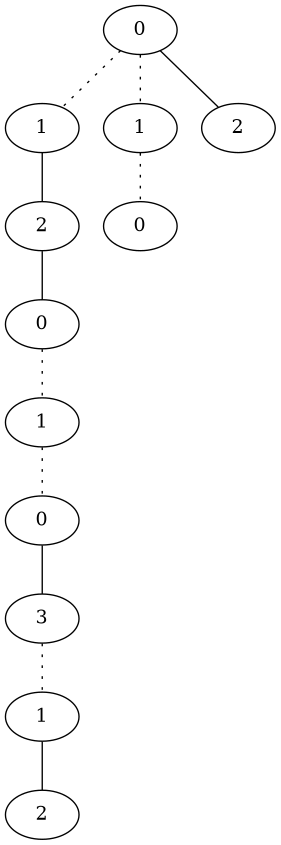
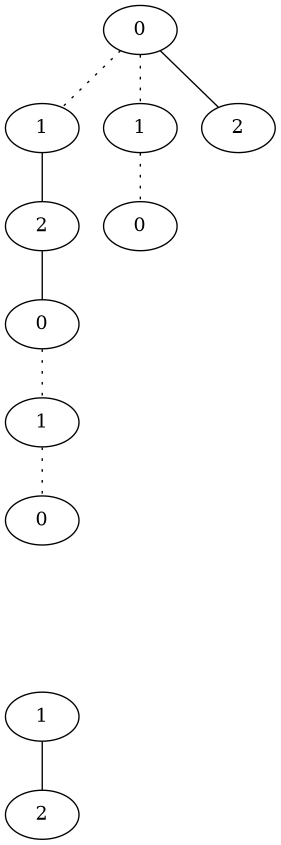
node "3": removed
